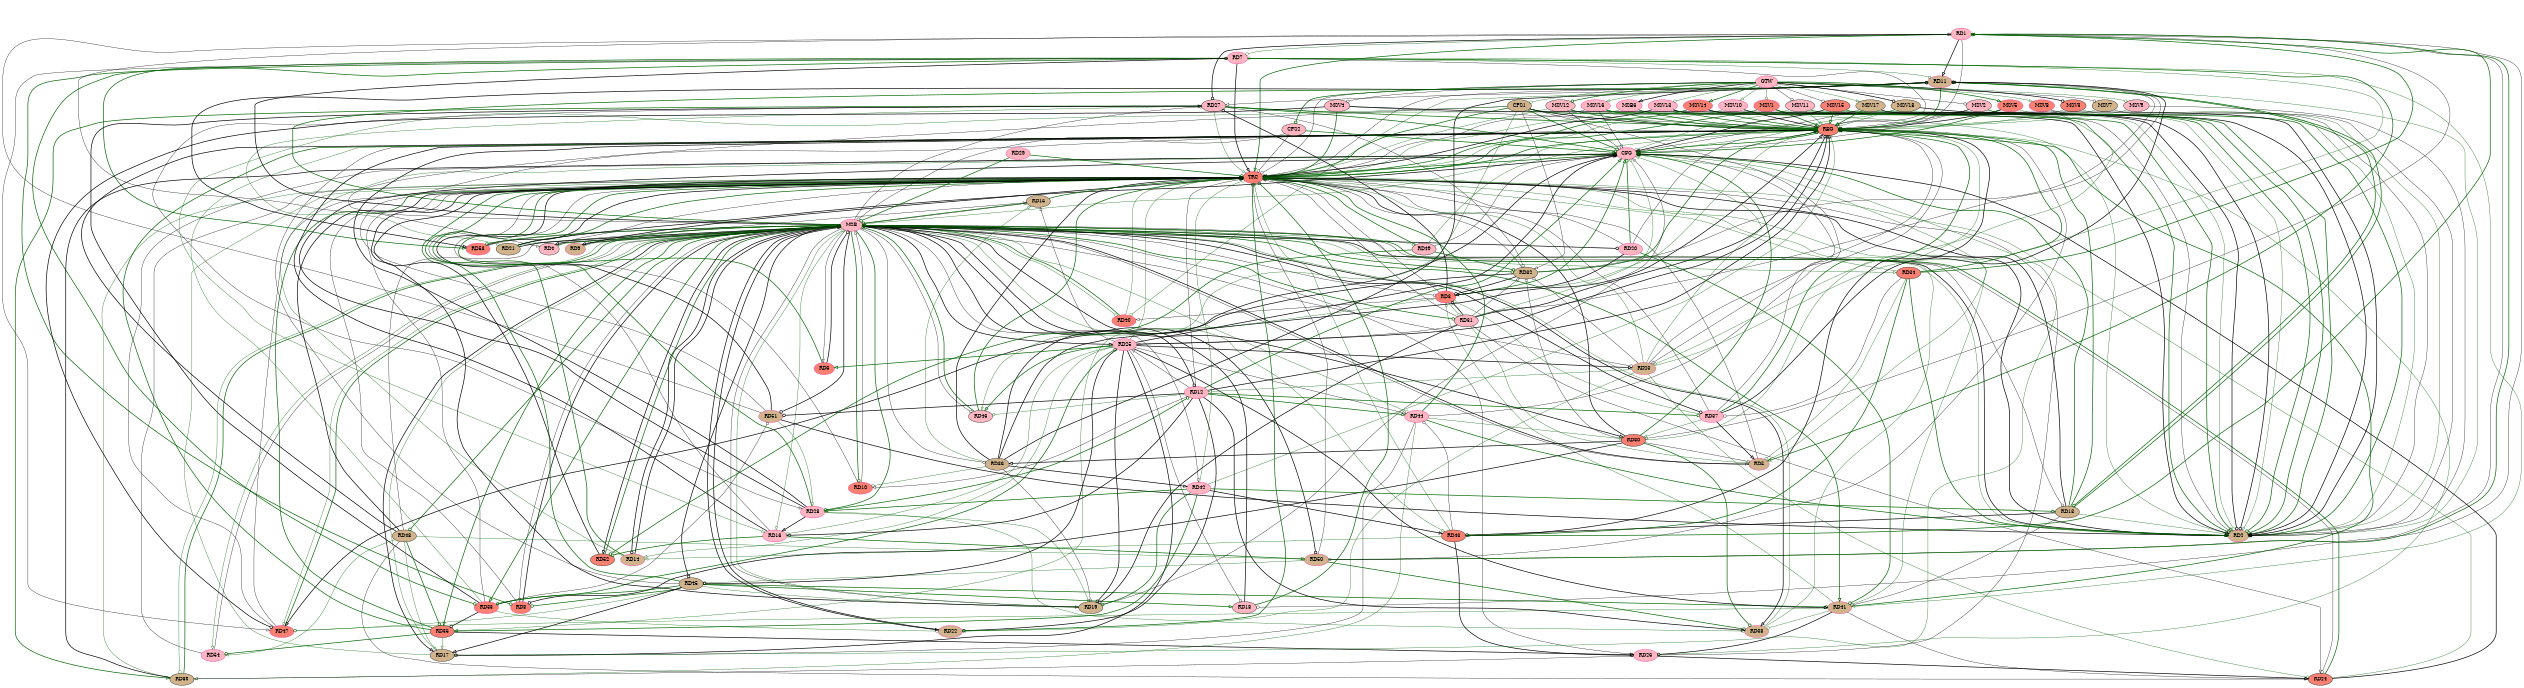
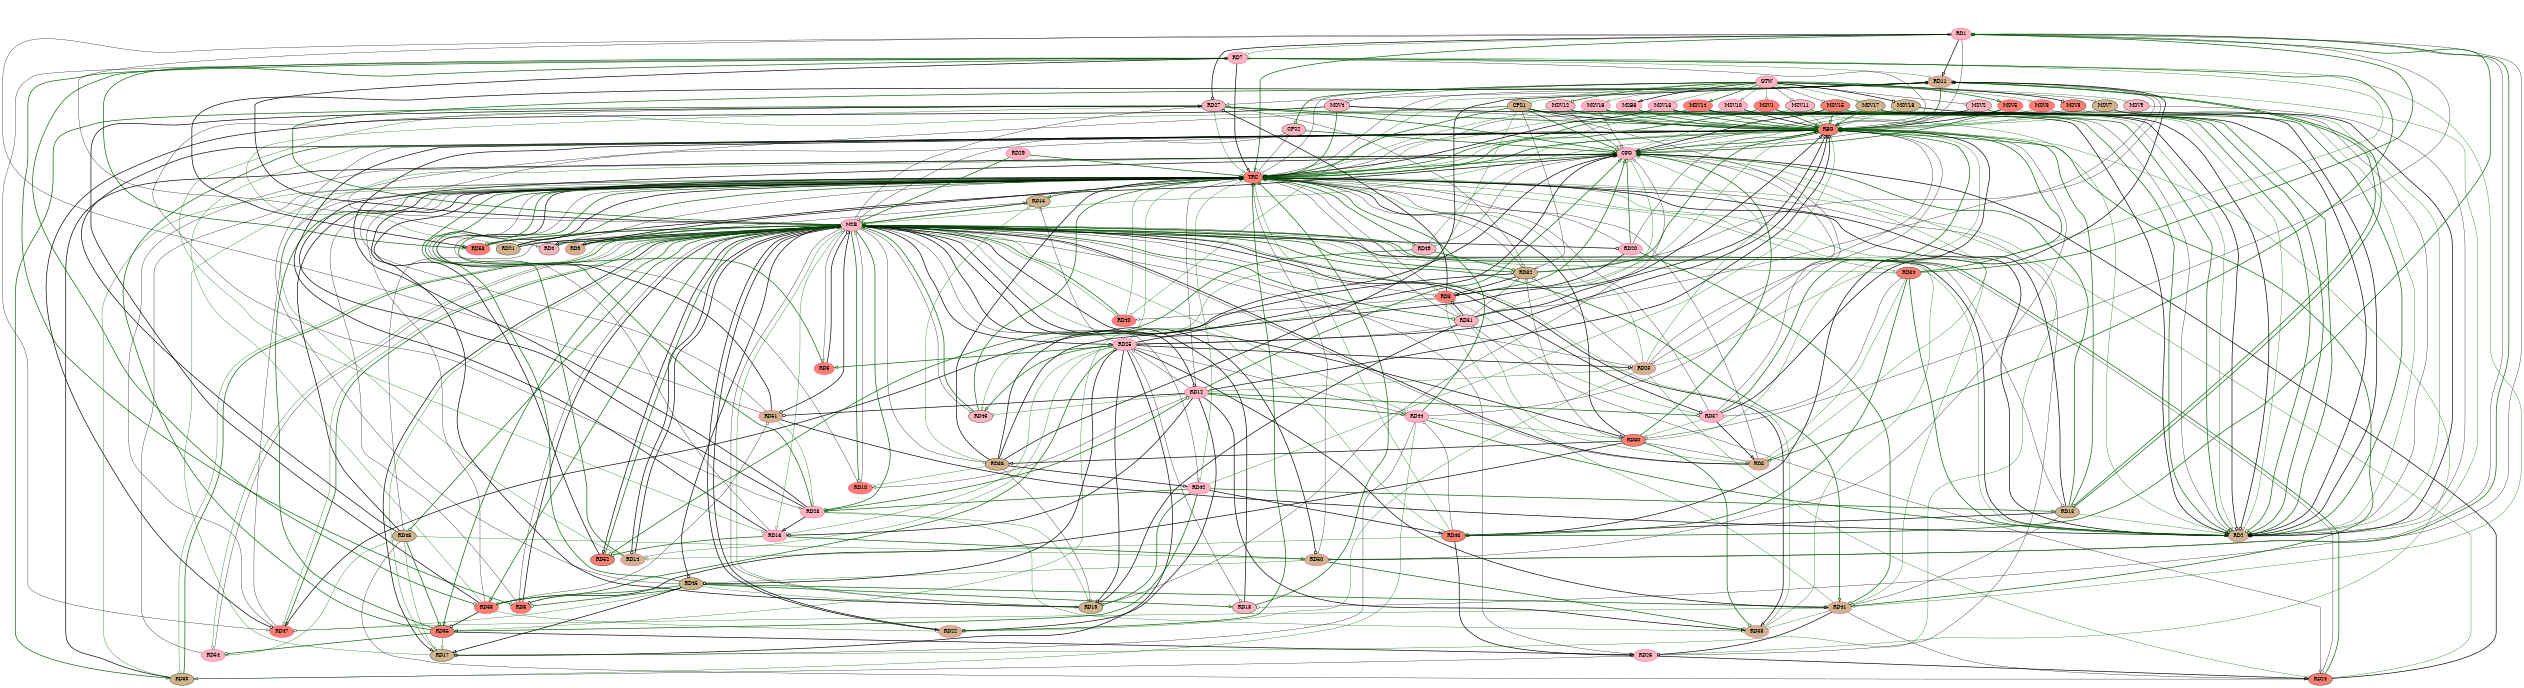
edge "RD15" -> "TRC": reversed
edge "MSV8" -> "RD23": now "MSV8" -> "REG"
edge "MSV7" -> "RD2": style solid -> bold
